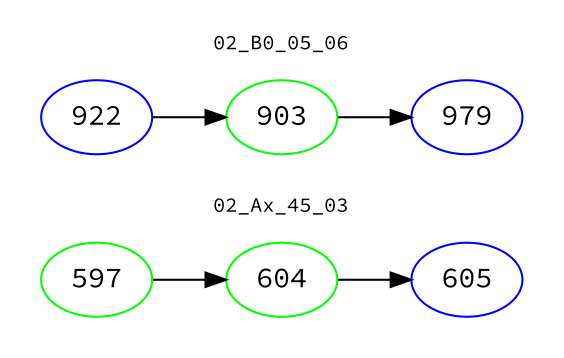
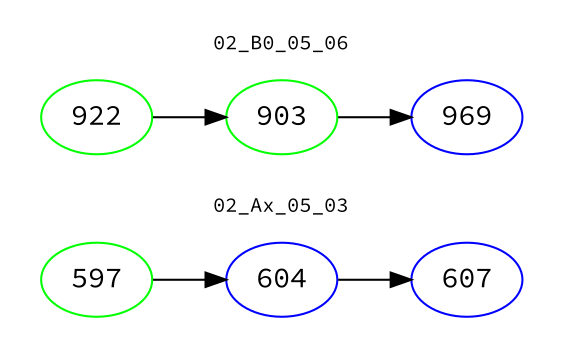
node "922": color blue -> green
node "979": label "979" -> "969"
cluster "02_Ax_45_03": label "02_Ax_45_03" -> "02_Ax_05_03"
node "604": color green -> blue
node "605": label "605" -> "607"
